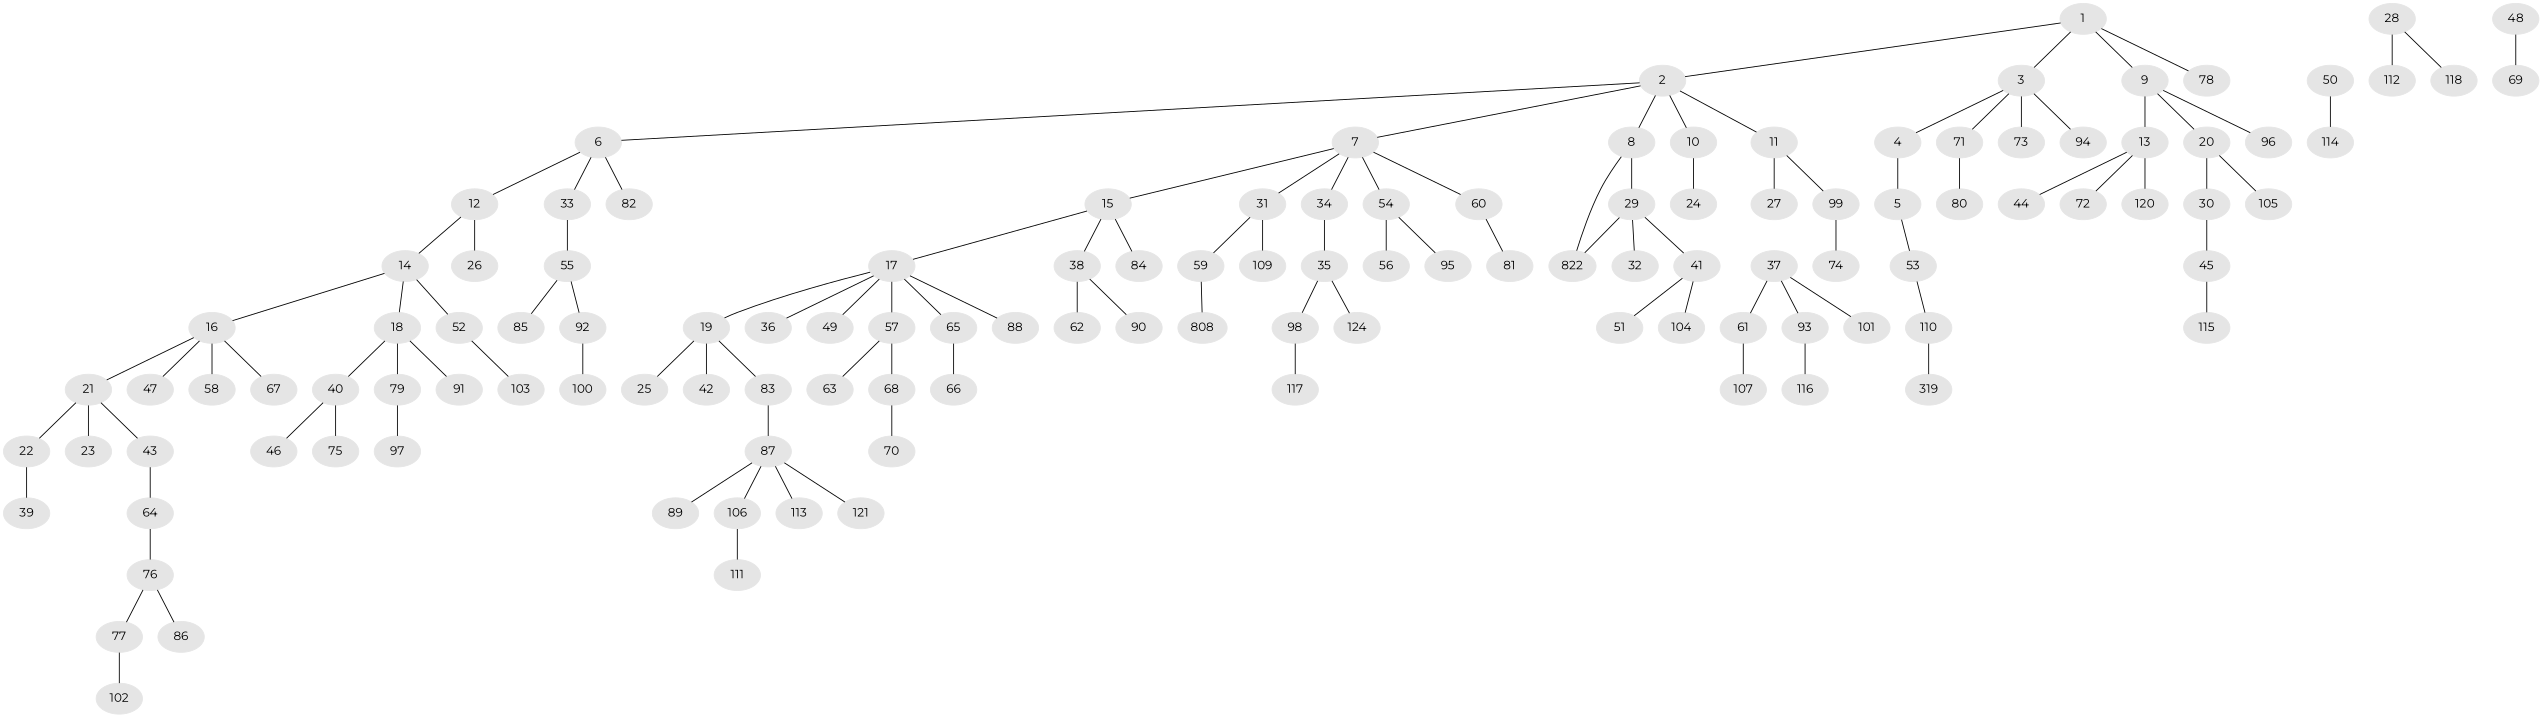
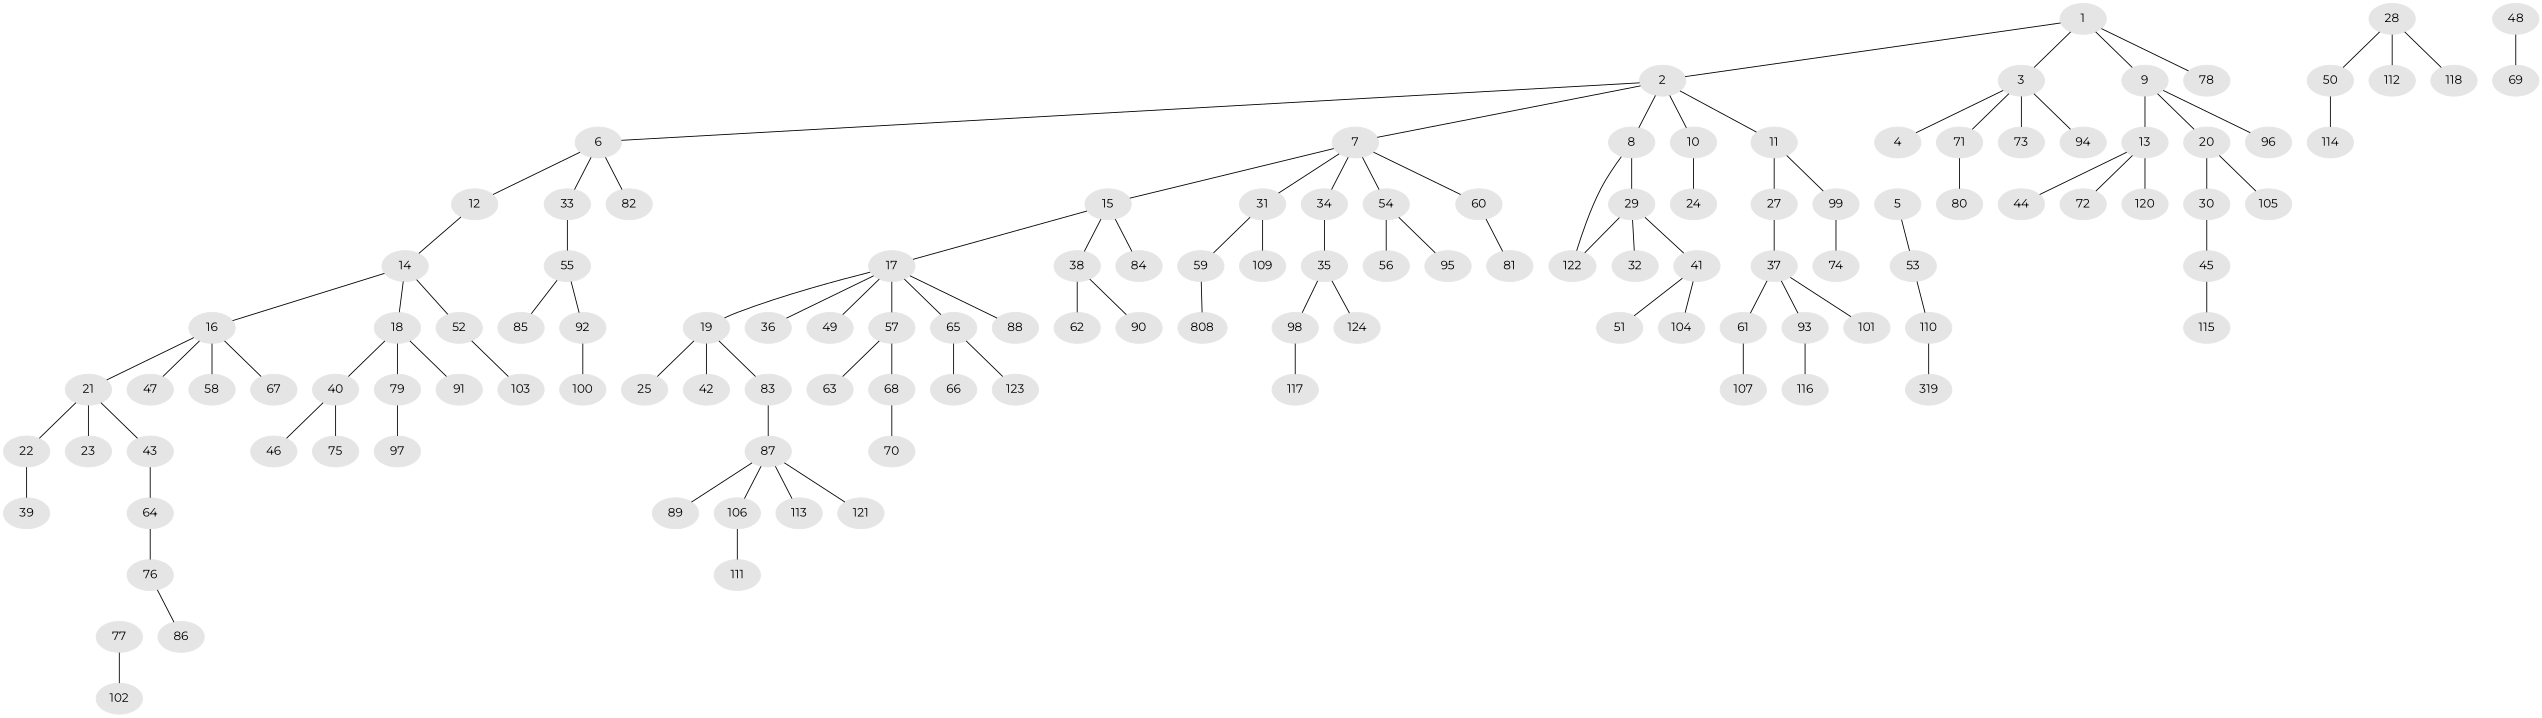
edge "28" -- "50": added
edge "4" -- "5": removed
edge "27" -- "37": added
node "26": removed
node "822": label "822" -> "122"
node "123": added
edge "76" -- "77": removed
